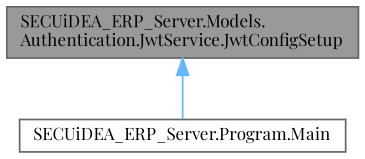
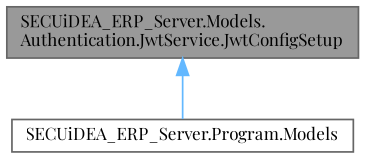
node "SECUiDEA_ERP_Server.Program.Main": label "SECUiDEA_ERP_Server.Program.Main" -> "SECUiDEA_ERP_Server.Program.Models"
